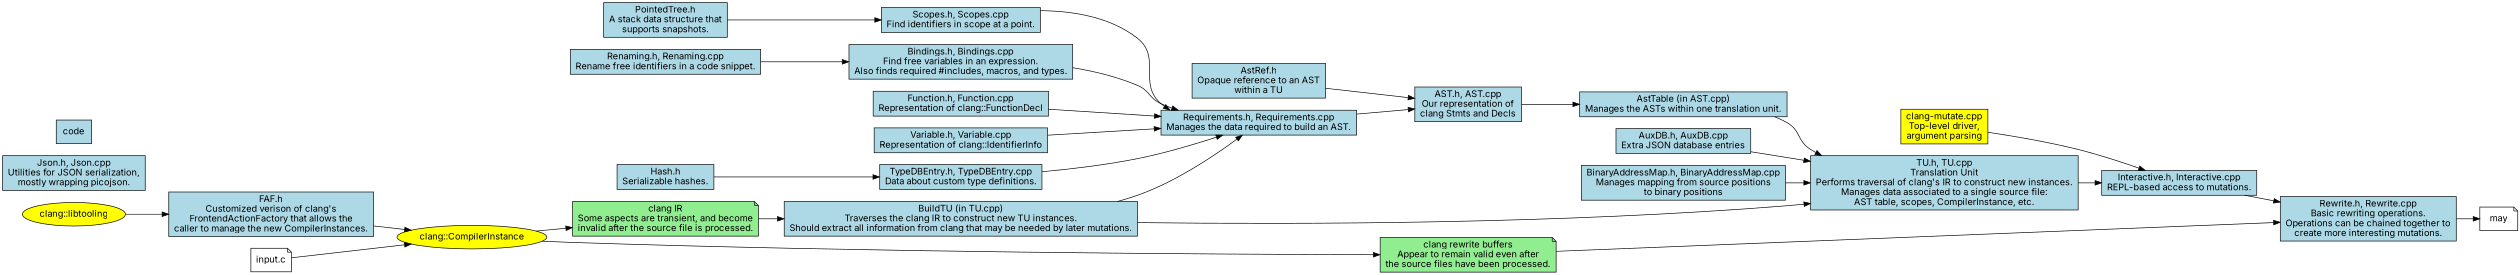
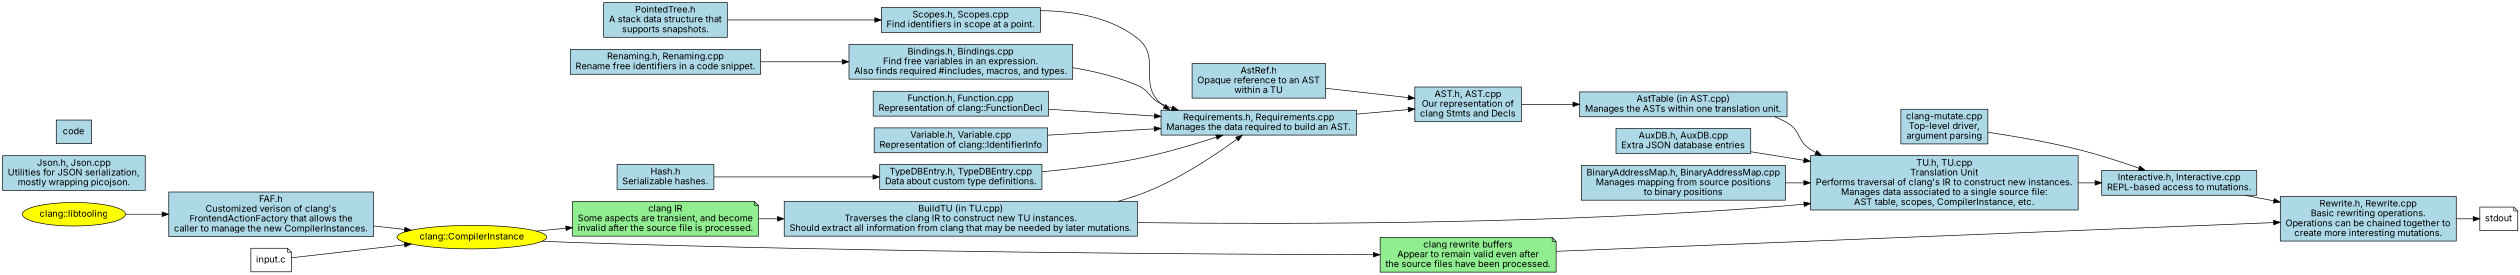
node "clang-mutate.cpp Top-level driver, argument parsing": fillcolor yellow -> lightblue
node "may": label "may" -> "stdout"
